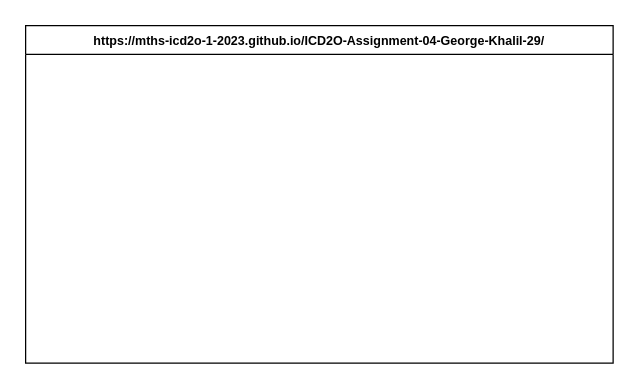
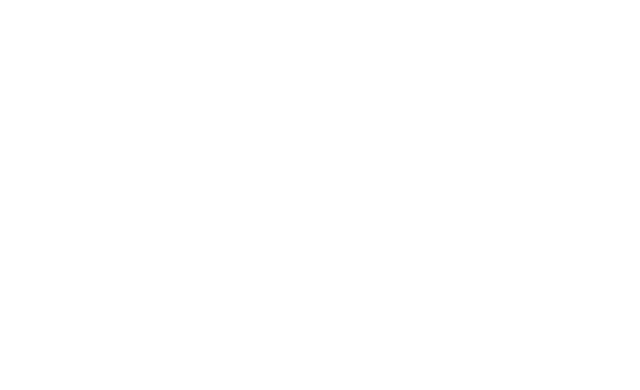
node "https://mths-icd2o-1-2023.github.io/ICD2O-Assignment-04-George-Khalil-29/": removed
